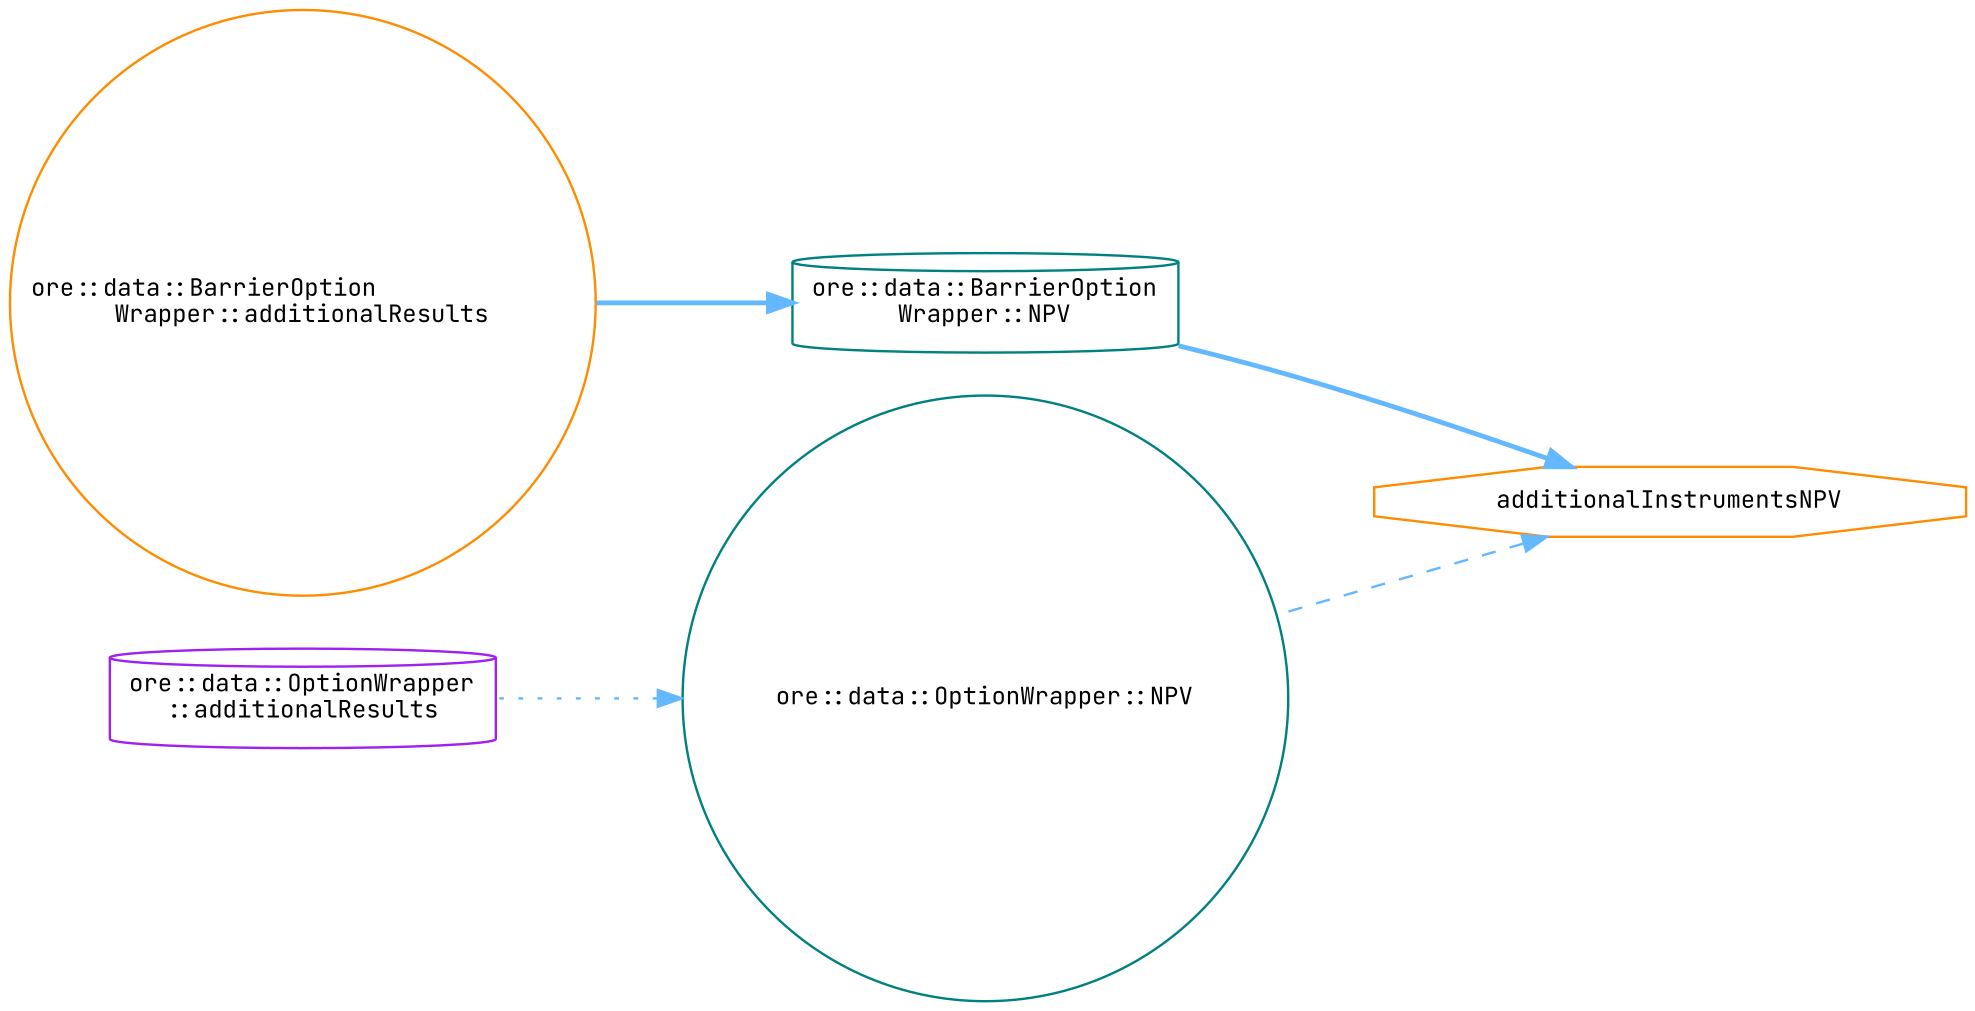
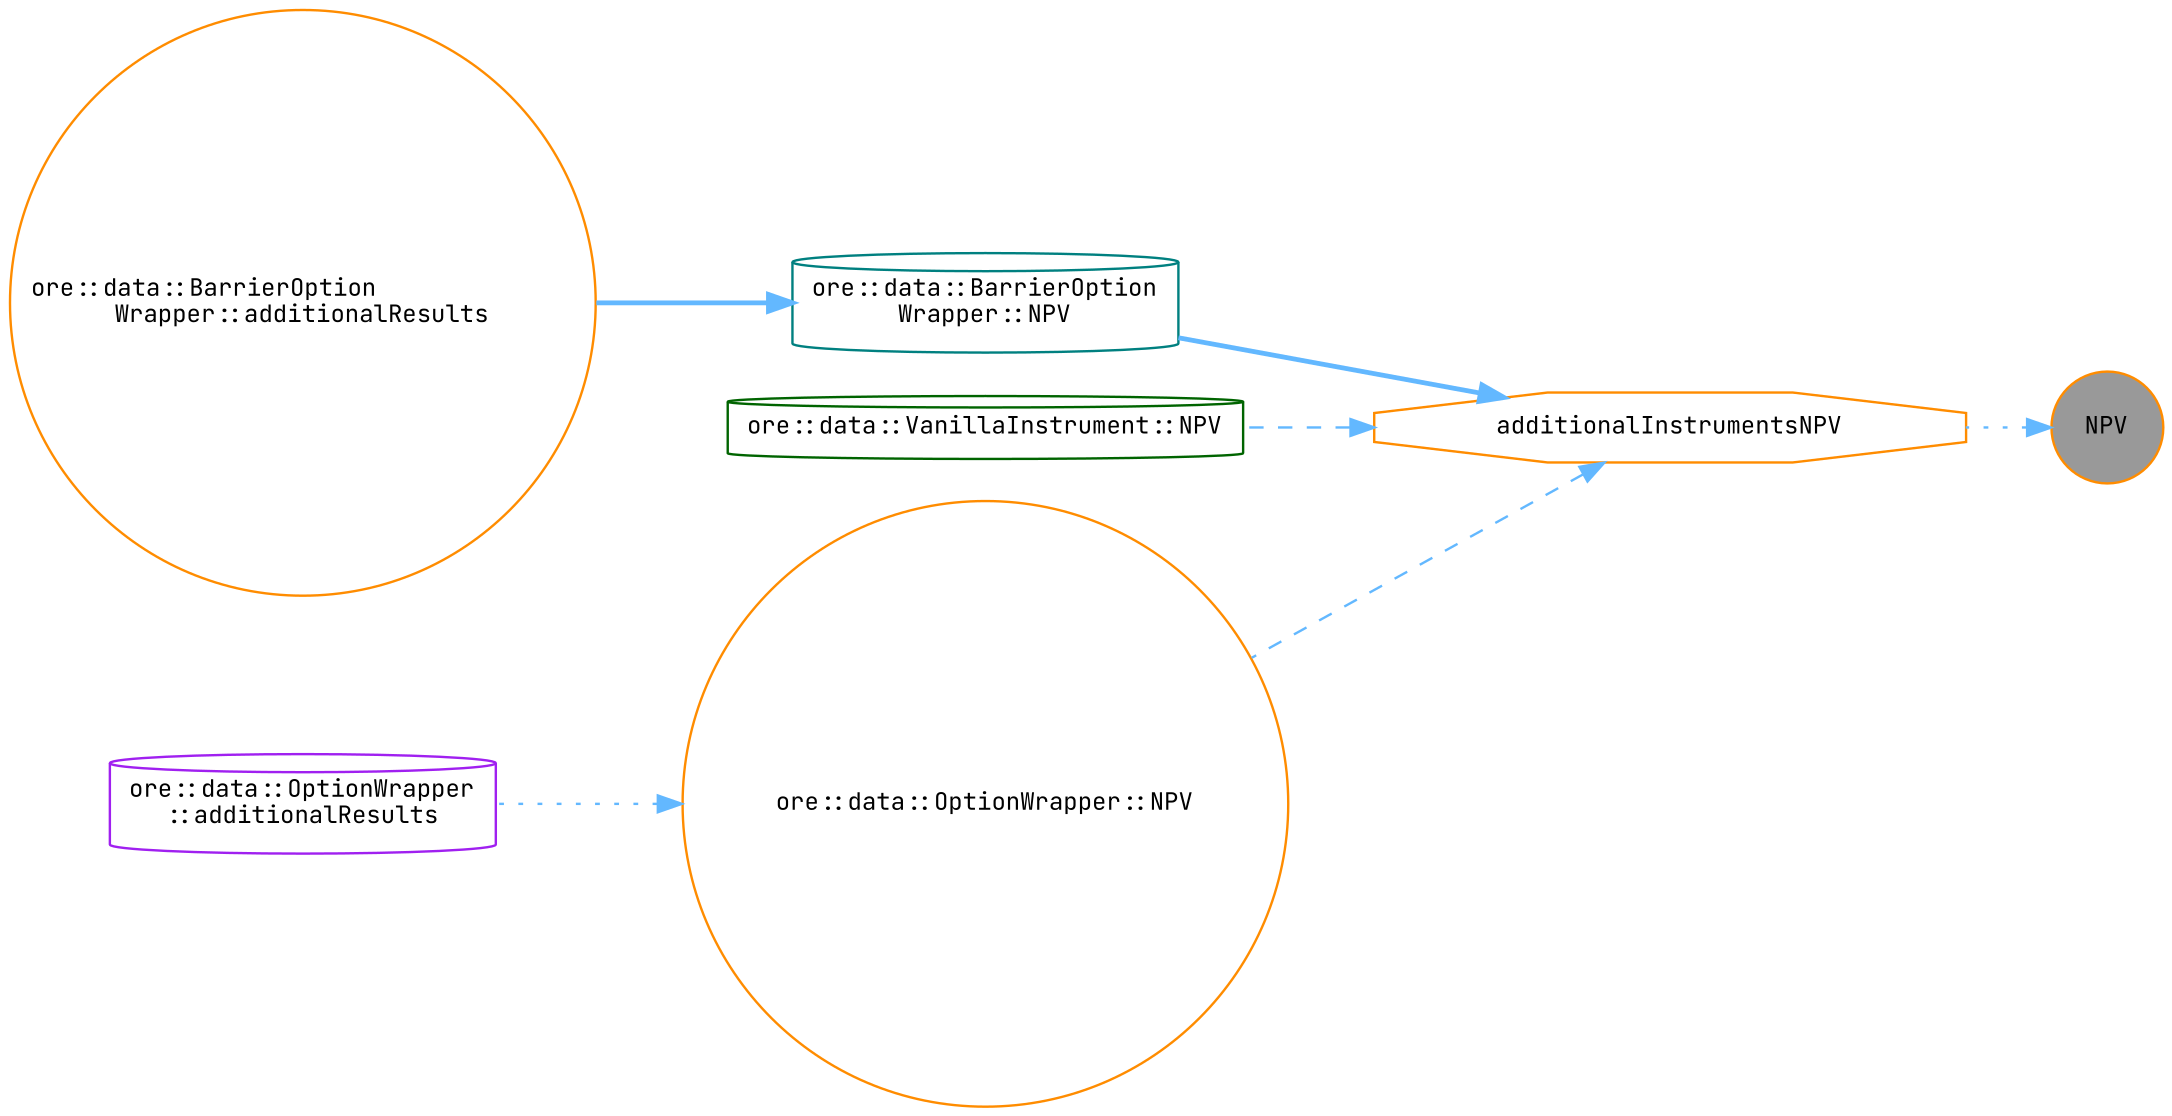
node "ore::data::VanillaInstrument::NPV": added
node "NPV": added
node "ore::data::OptionWrapper::NPV": color teal -> darkorange
